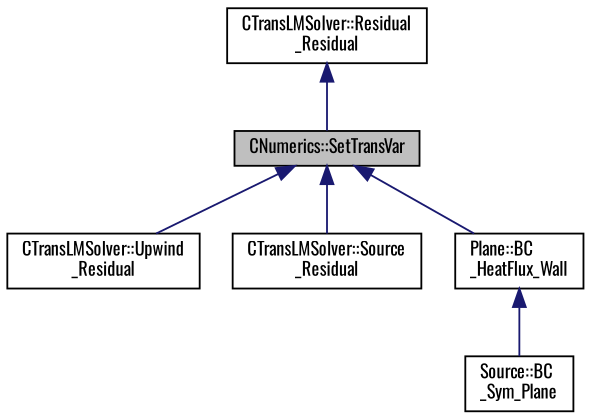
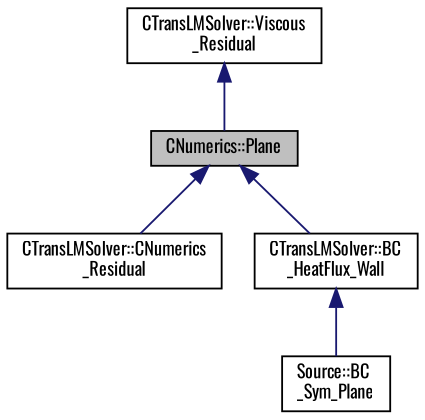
node "CTransLMSolver::Residual _Residual": label "CTransLMSolver::Residual _Residual" -> "CTransLMSolver::Viscous _Residual"
node "CNumerics::SetTransVar": label "CNumerics::SetTransVar" -> "CNumerics::Plane"
node "CTransLMSolver::Upwind _Residual": label "CTransLMSolver::Upwind _Residual" -> "CTransLMSolver::CNumerics _Residual"
node "CTransLMSolver::Source _Residual": removed
node "Plane::BC _HeatFlux_Wall": label "Plane::BC _HeatFlux_Wall" -> "CTransLMSolver::BC _HeatFlux_Wall"
